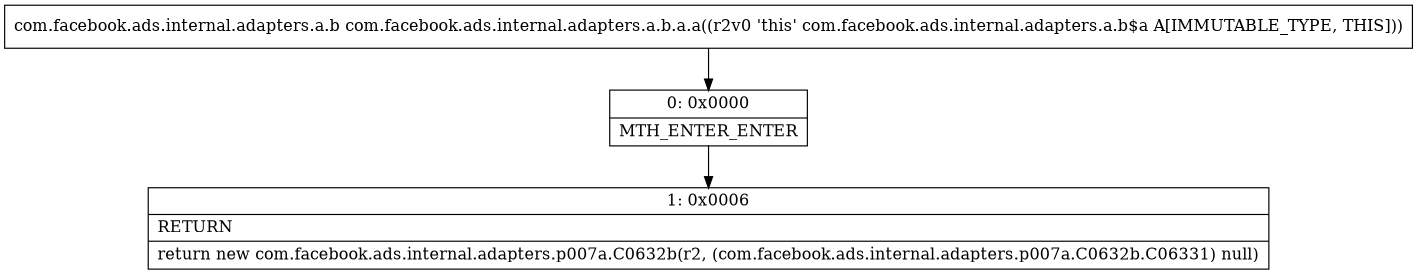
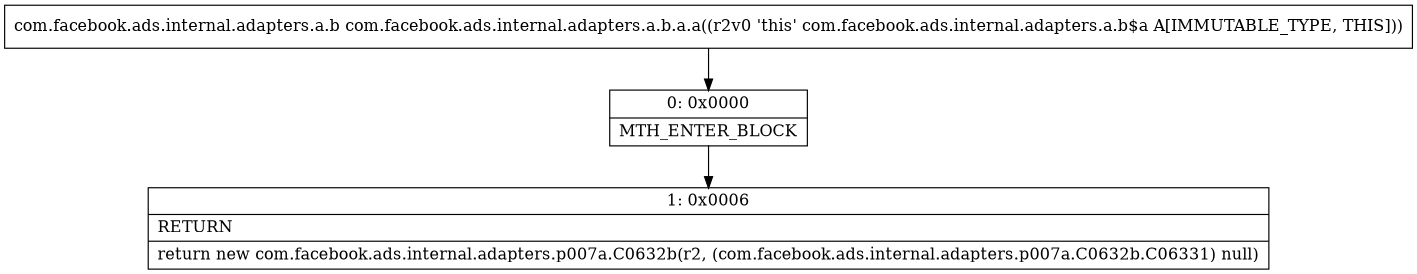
node "0: 0x0000": text "MTH_ENTER_ENTER" -> "MTH_ENTER_BLOCK"
